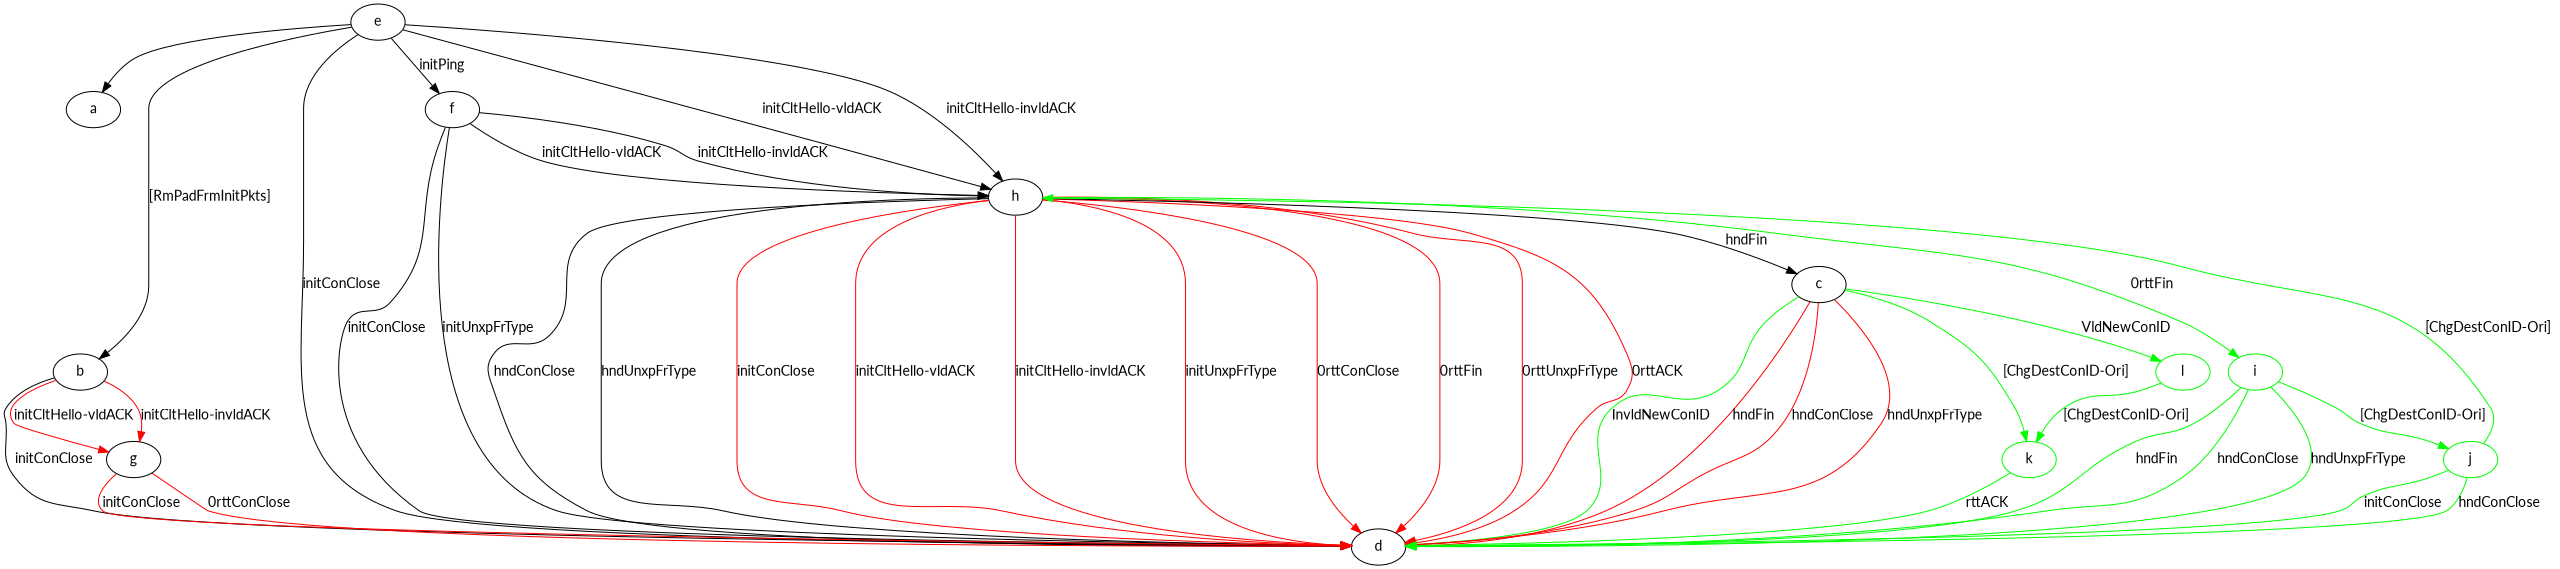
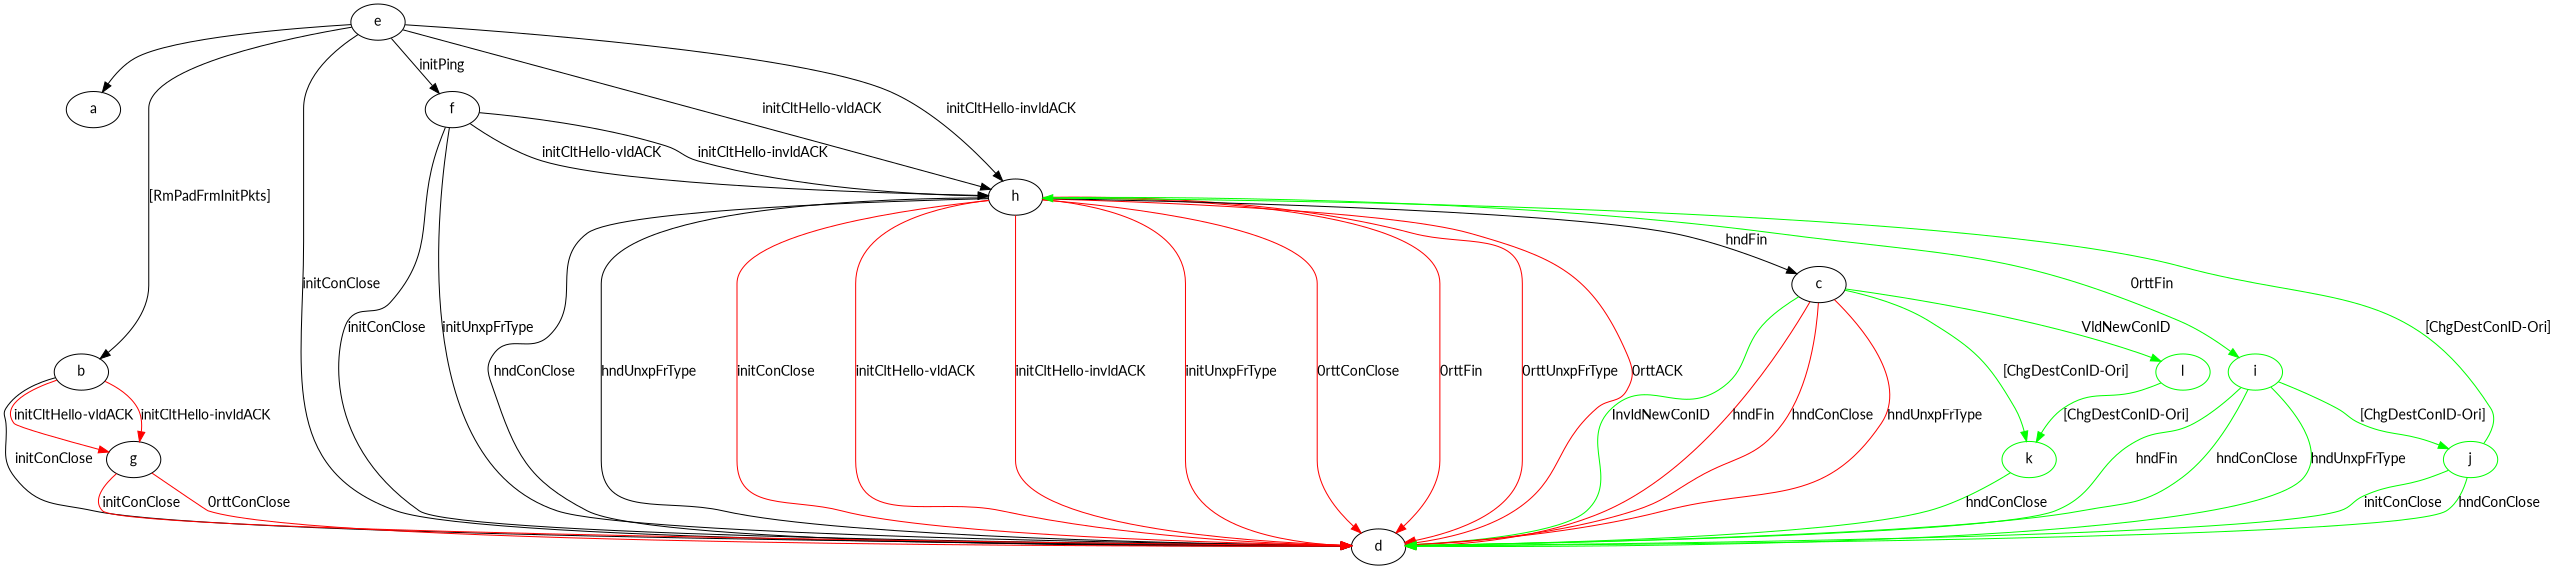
edge "k" -> "d": label "rttACK " -> "hndConClose "
